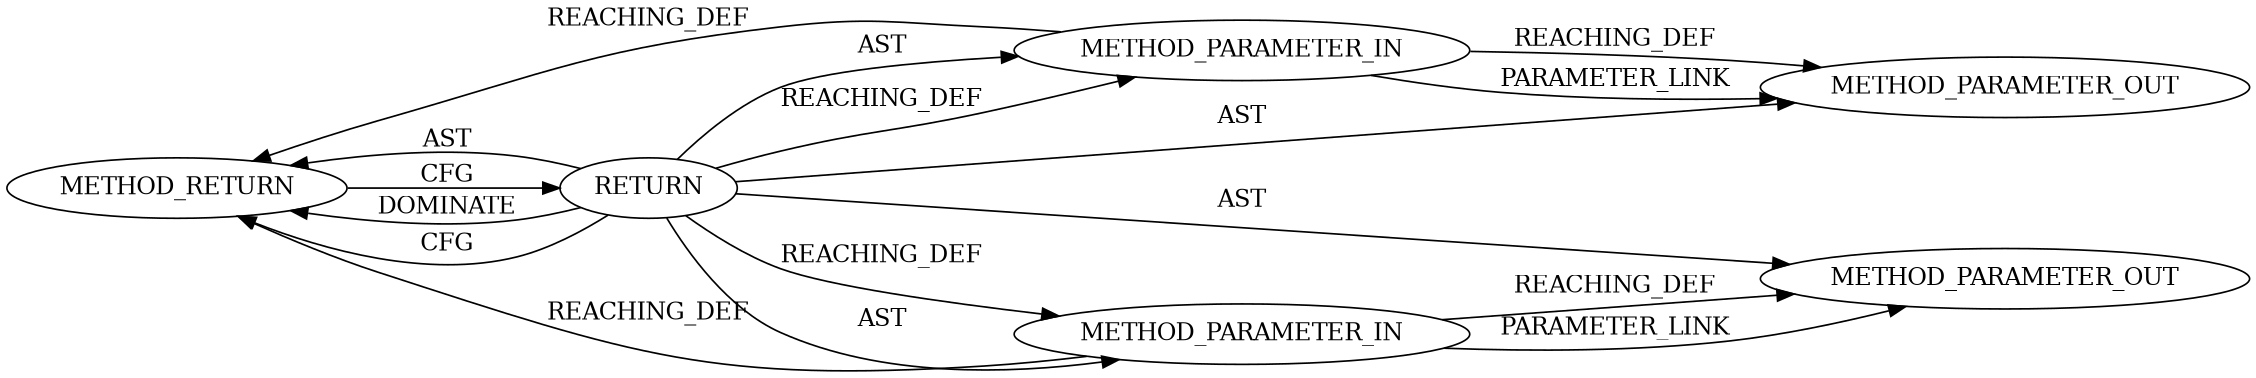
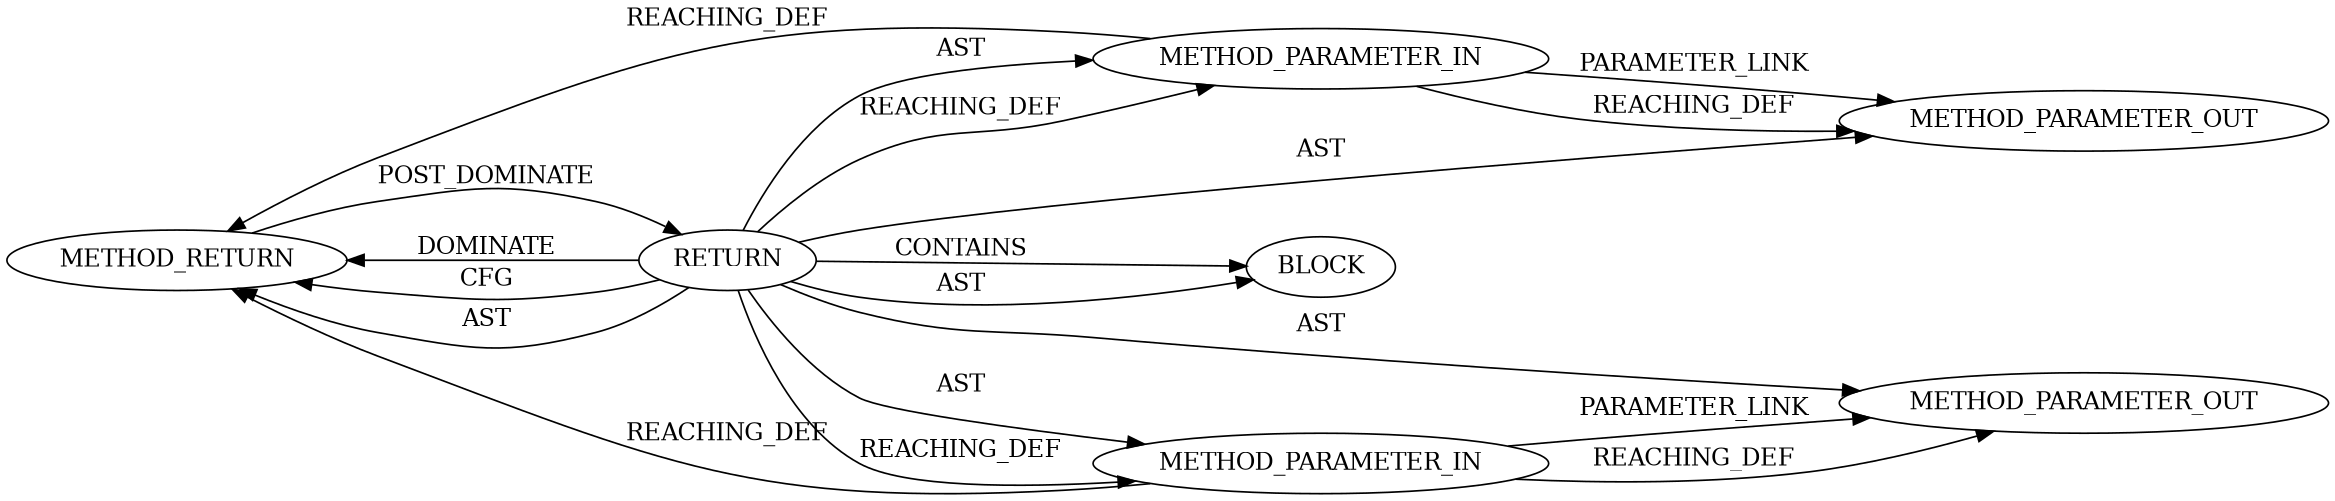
edge "METHOD_RETURN" -> "RETURN": label "CFG" -> "POST_DOMINATE"
node "BLOCK": added
